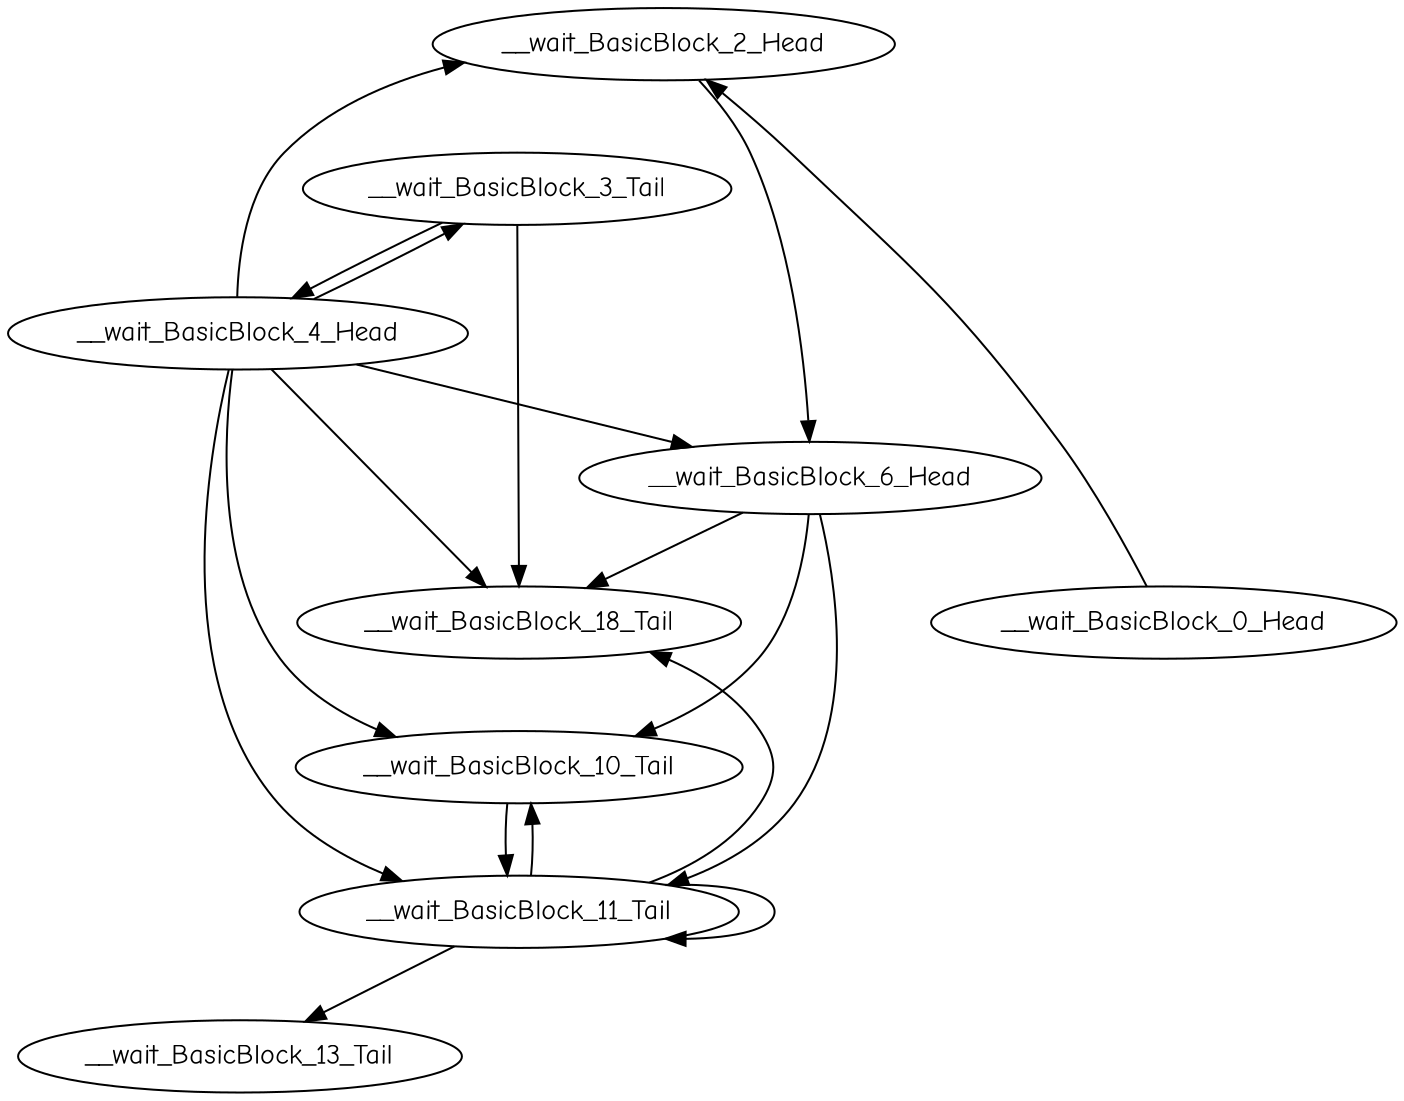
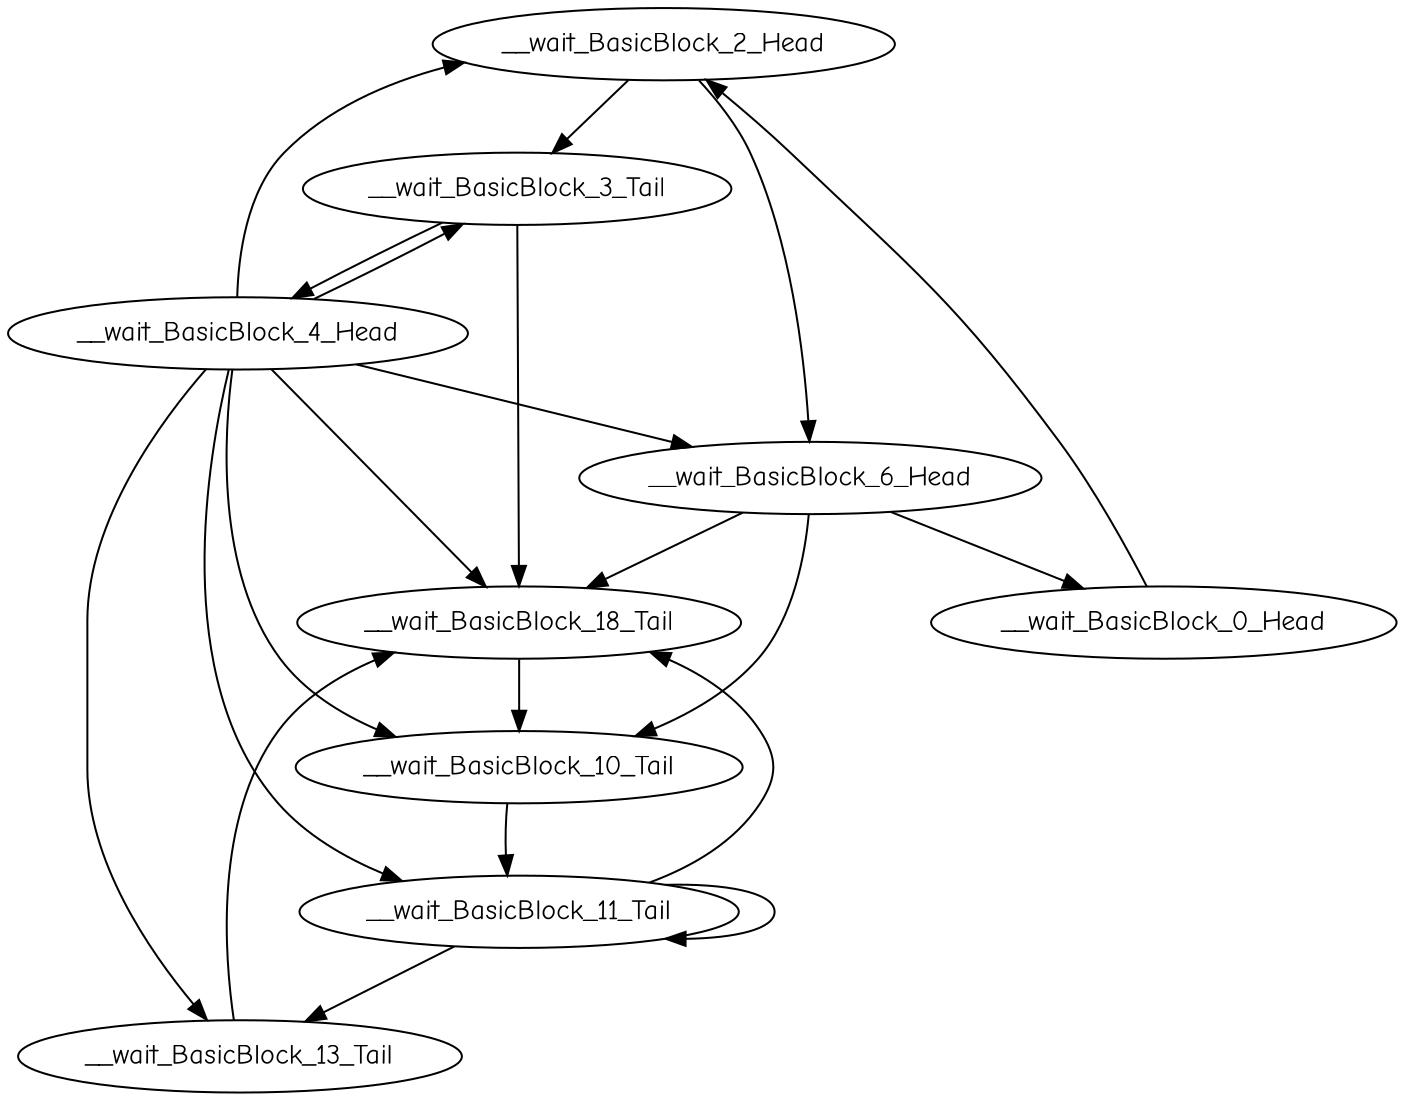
edge "__wait_BasicBlock_2_Head" -> "__wait_BasicBlock_3_Tail": added
edge "__wait_BasicBlock_4_Head" -> "__wait_BasicBlock_13_Tail": added
edge "__wait_BasicBlock_6_Head" -> "__wait_BasicBlock_11_Tail": now "__wait_BasicBlock_6_Head" -> "__wait_BasicBlock_0_Head"
edge "__wait_BasicBlock_13_Tail" -> "__wait_BasicBlock_18_Tail": added
edge "__wait_BasicBlock_11_Tail" -> "__wait_BasicBlock_10_Tail": now "__wait_BasicBlock_18_Tail" -> "__wait_BasicBlock_10_Tail"
